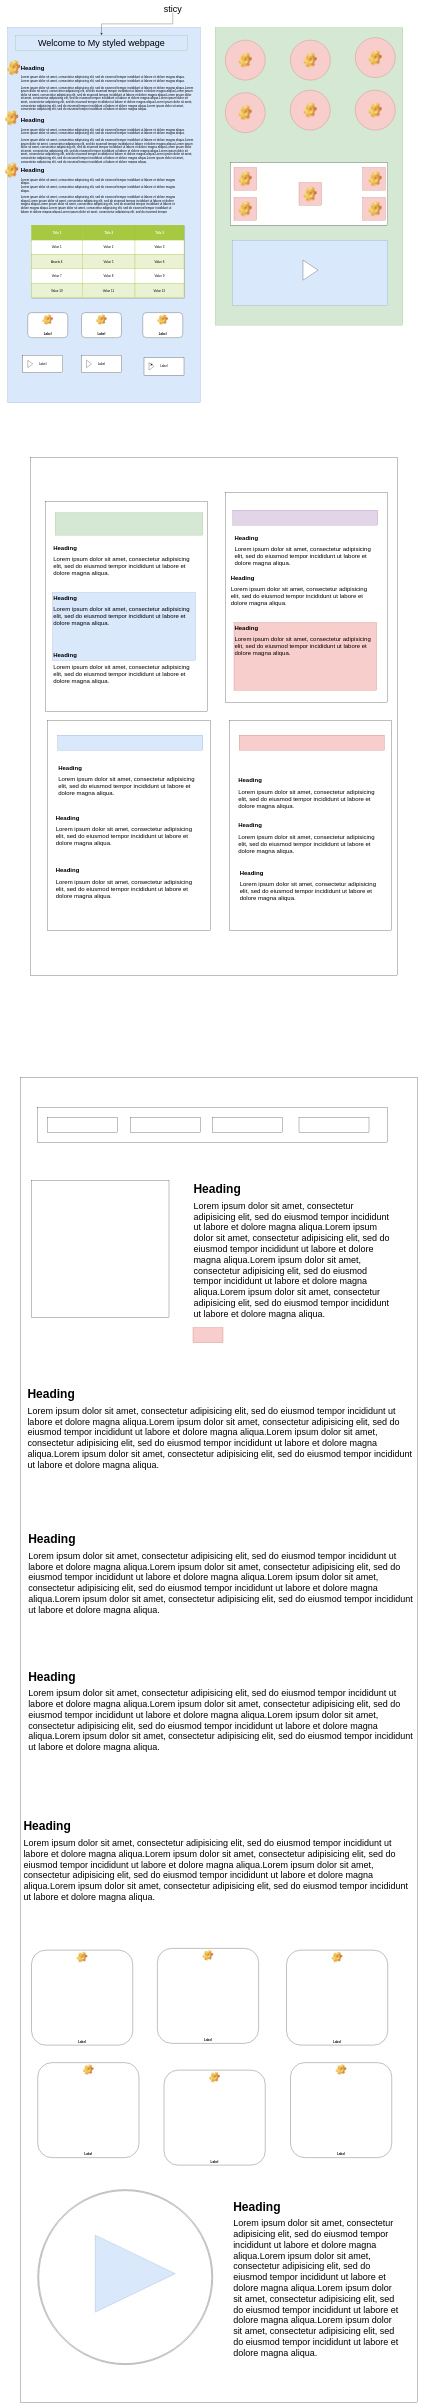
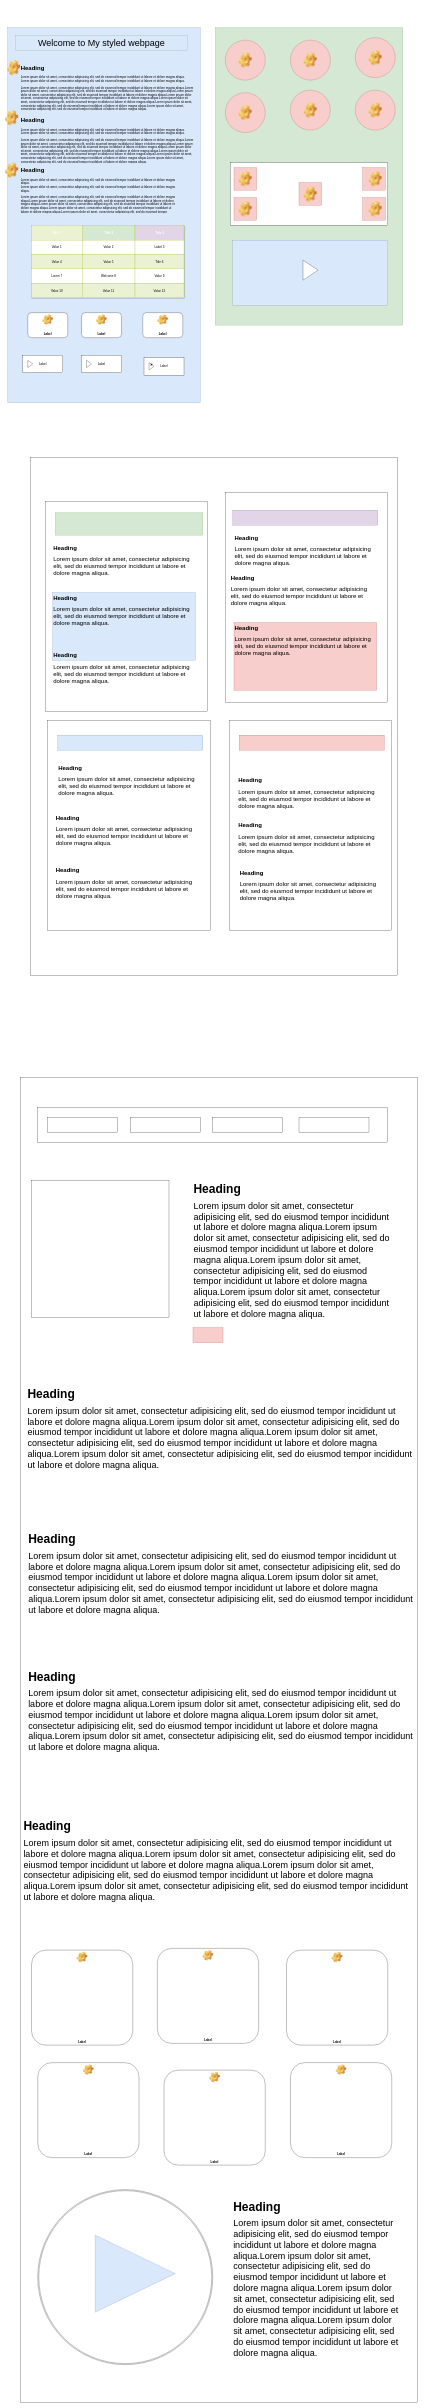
node "sticy": removed
edge "sticy" -> "Welcome to My styled webpage": removed
node "Title 1": fillcolor #a7c942 -> #eaf2d3
node "Title 2": fillcolor #a7c942 -> #d5e8d4
node "Title 3": fillcolor #a7c942 -> #e1d5e7
node "Value 3": label "Value 3" -> "Label 3"
node "Assets 4": label "Assets 4" -> "Value 4"
node "Value 6": label "Value 6" -> "Title 6"
node "Value 7": label "Value 7" -> "Lorem 7"
node "Value 8": label "Value 8" -> "Welcome 8"
